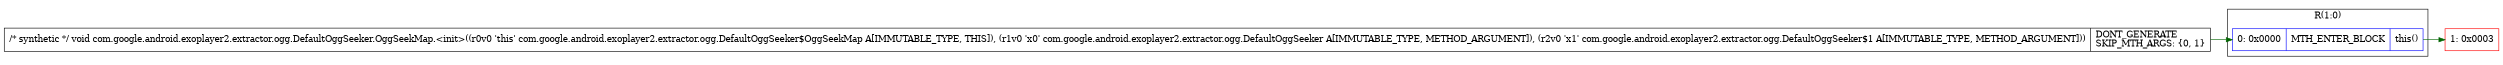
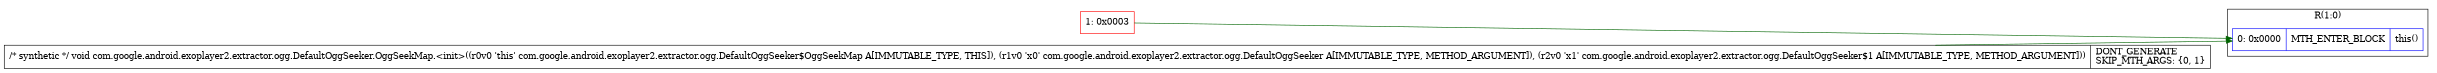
edge "0: 0x0000" -> "1: 0x0003": reversed
